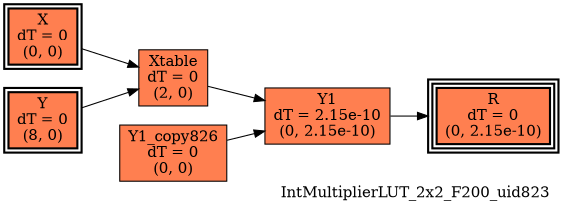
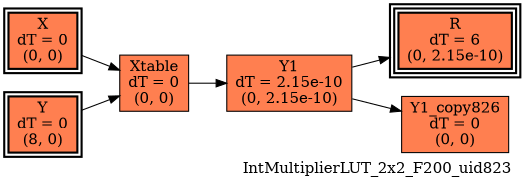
node "Xtable dT = 0 (2, 0)": label "Xtable dT = 0 (2, 0)" -> "Xtable dT = 0 (0, 0)"
node "R dT = 0 (0, 2.15e-10)": label "R dT = 0 (0, 2.15e-10)" -> "R dT = 6 (0, 2.15e-10)"
edge "Y1_copy826 dT = 0 (0, 0)" -> "Y1 dT = 2.15e-10 (0, 2.15e-10)": reversed
